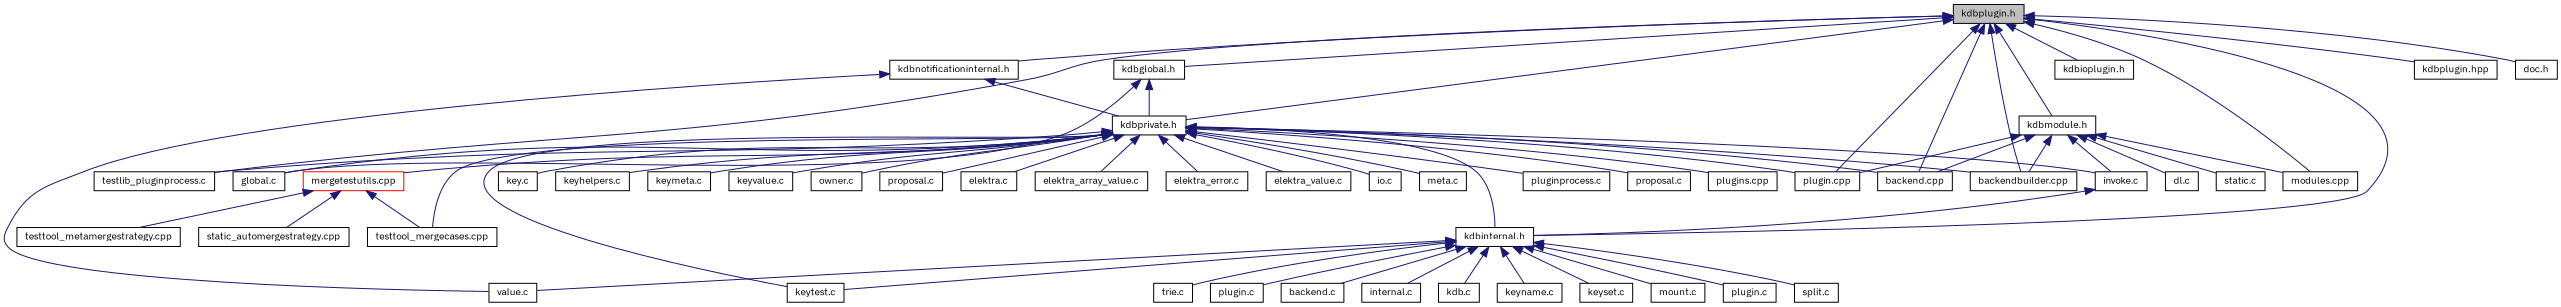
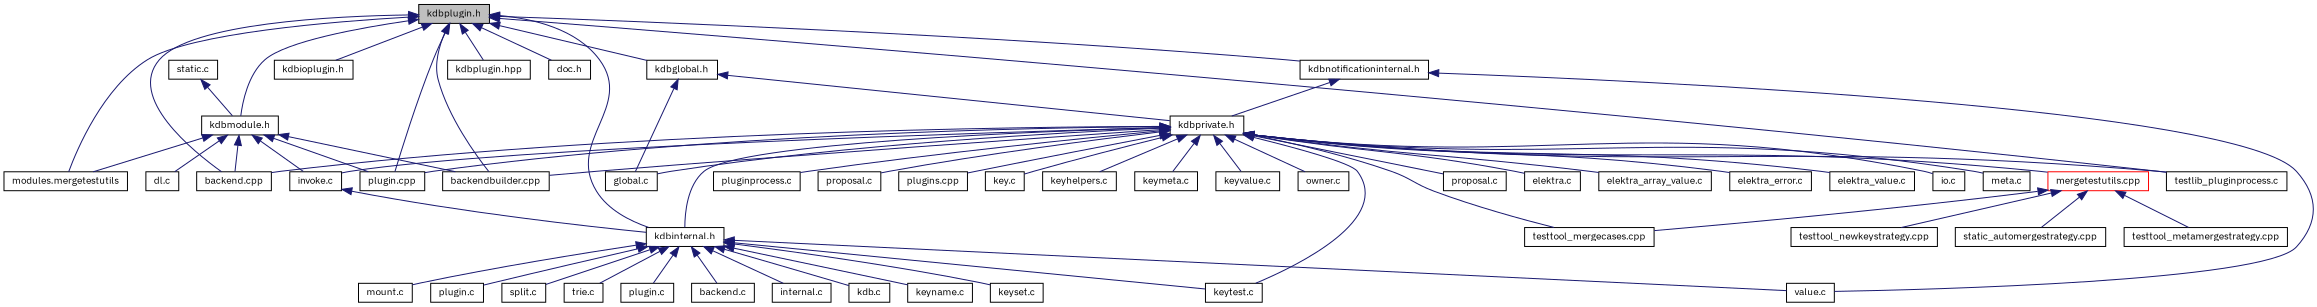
edge "kdbprivate.h" -> "kdbplugin.h": removed
edge "static.c" -> "kdbmodule.h": reversed
node "modules.cpp": label "modules.cpp" -> "modules.mergetestutils"
node "testtool_newkeystrategy.cpp": added
